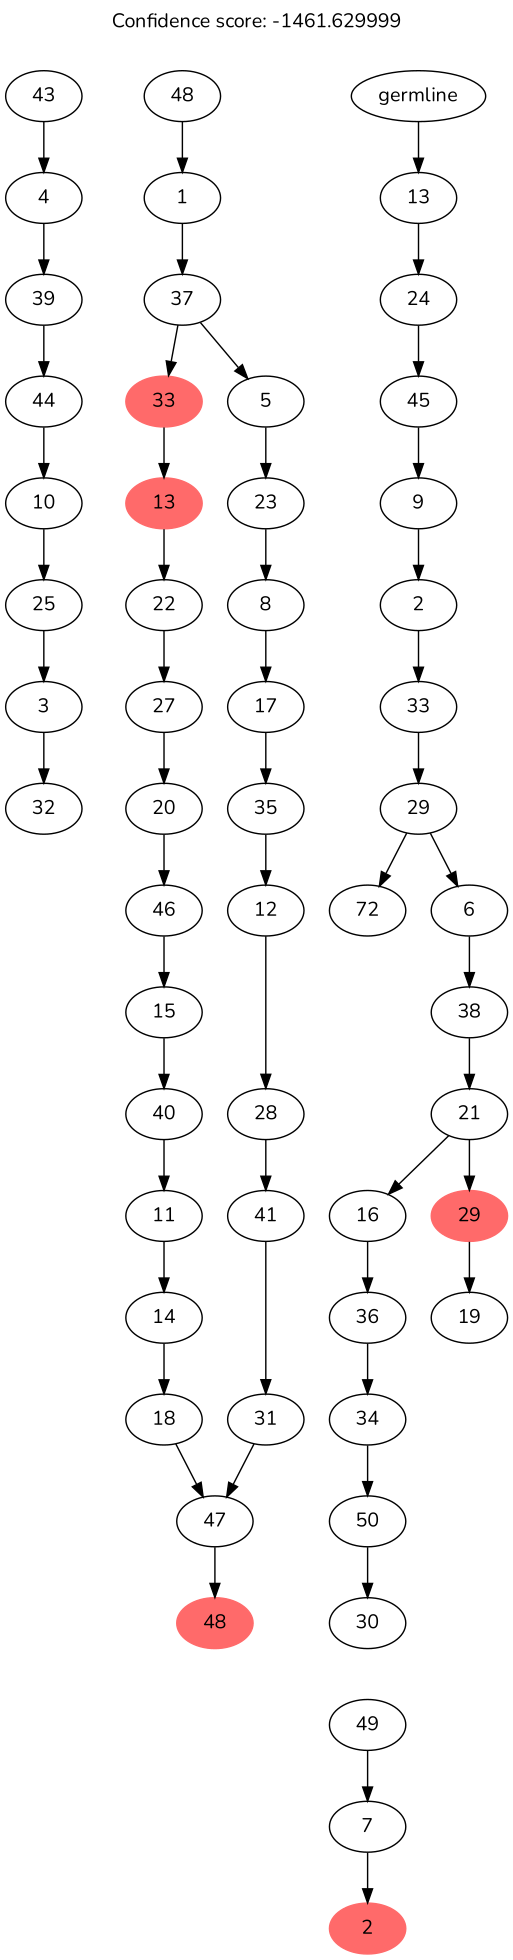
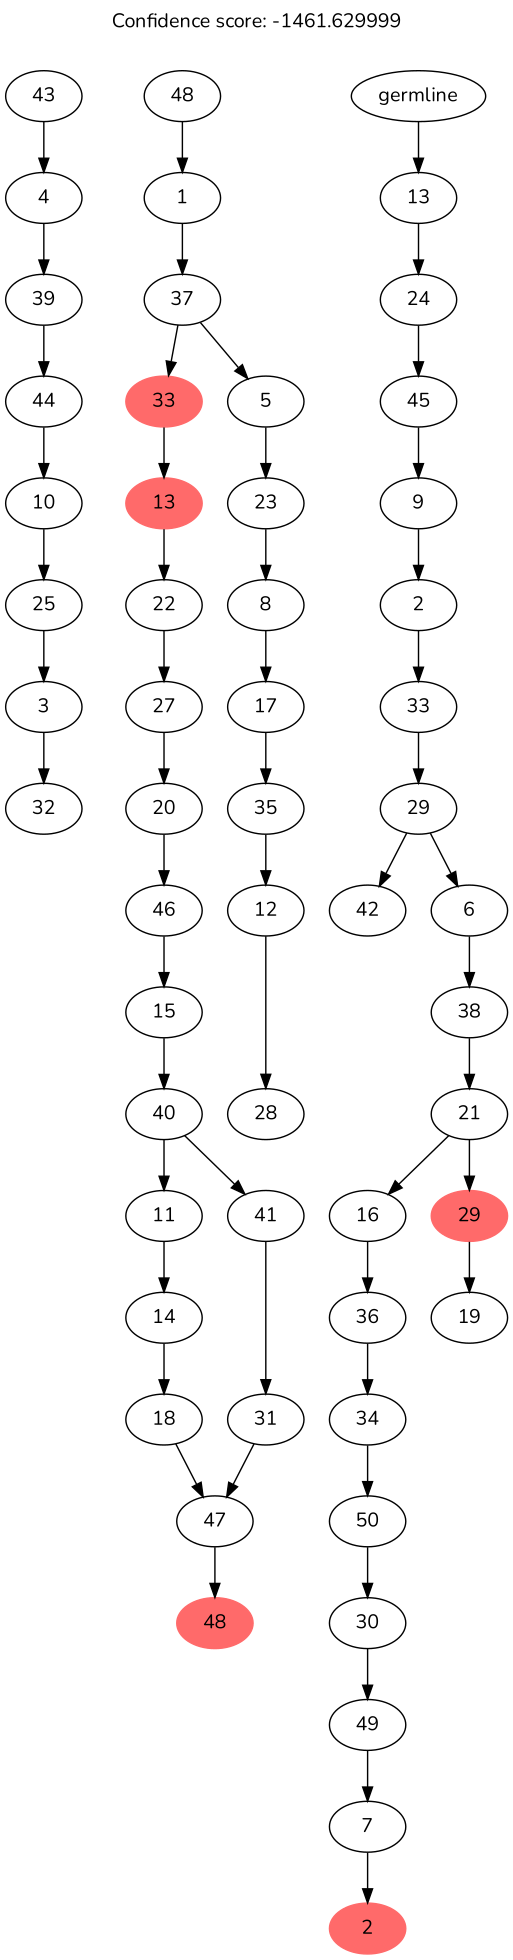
node "72": label "72" -> "42"
edge "28" -> "41": now "40" -> "41"
edge "30" -> "49": added
